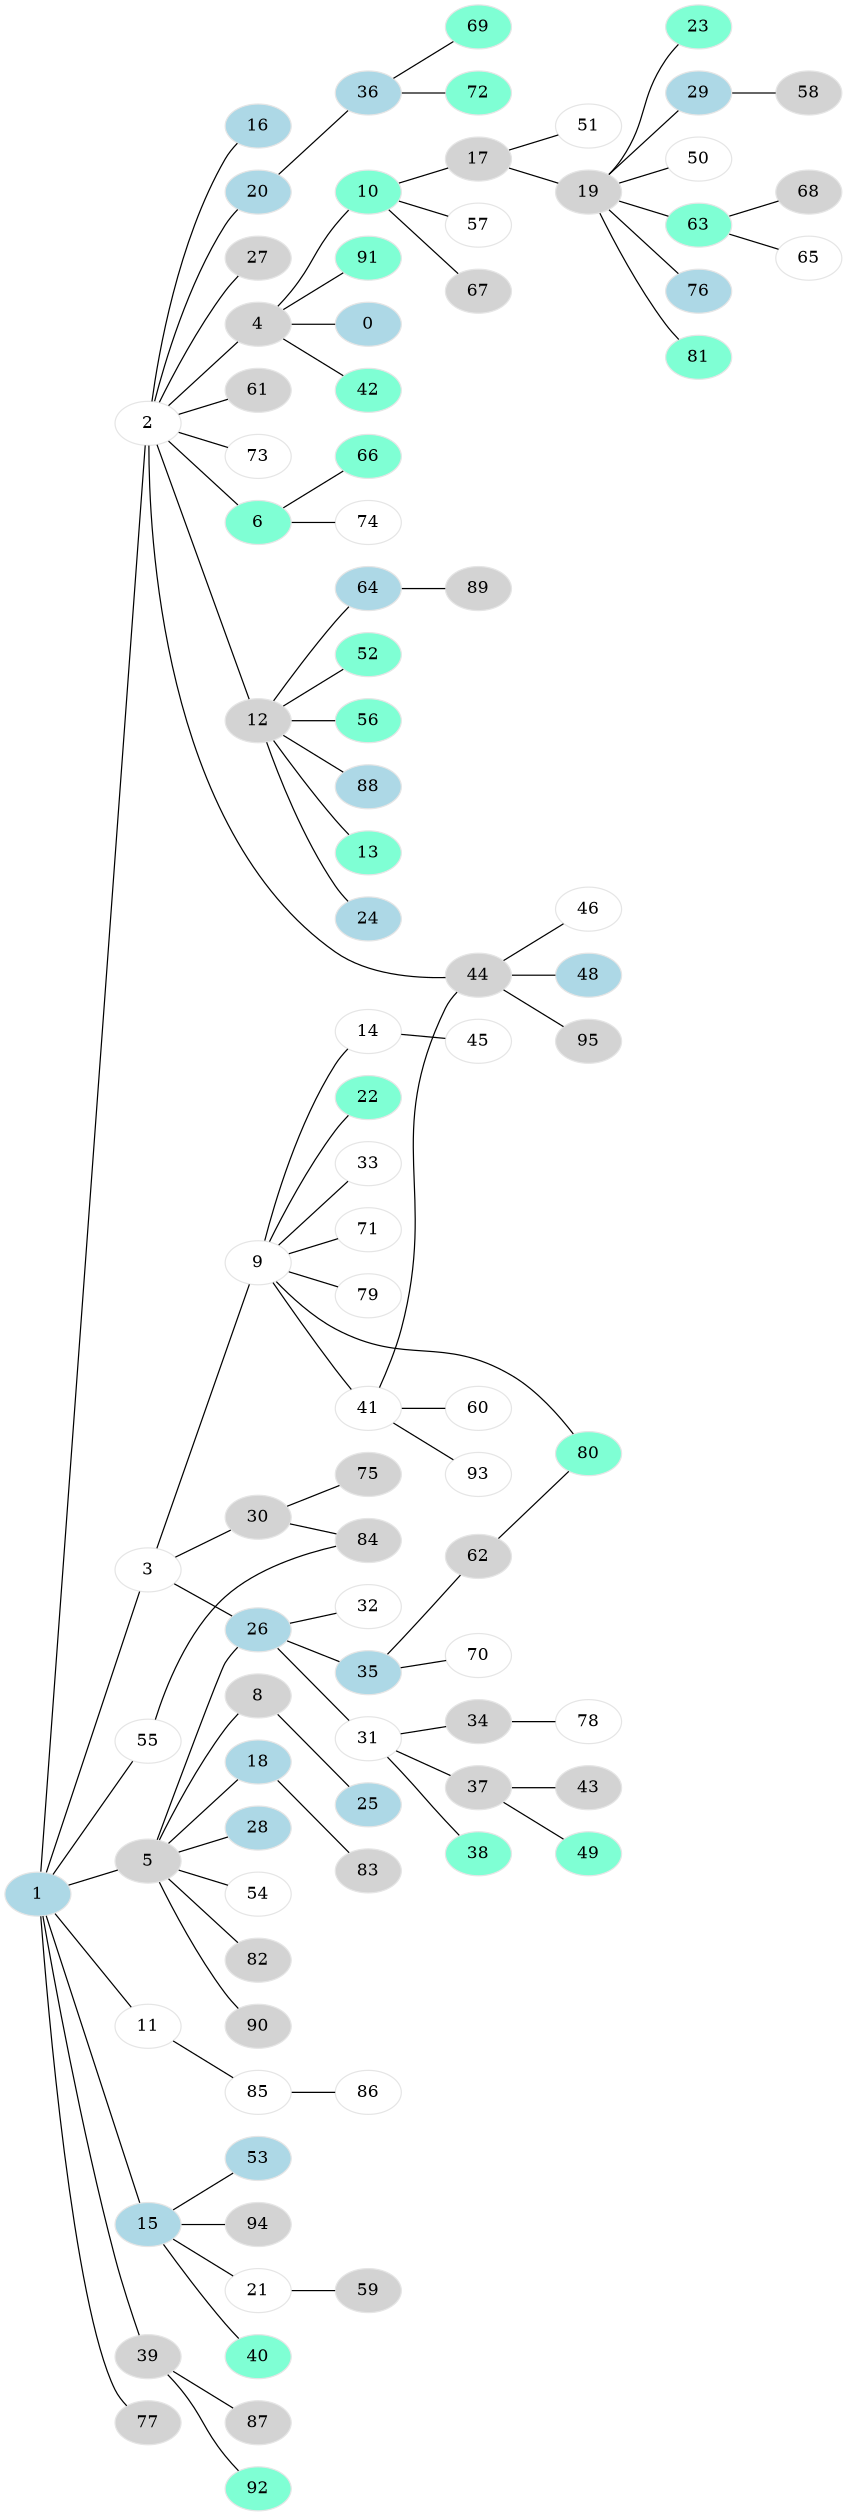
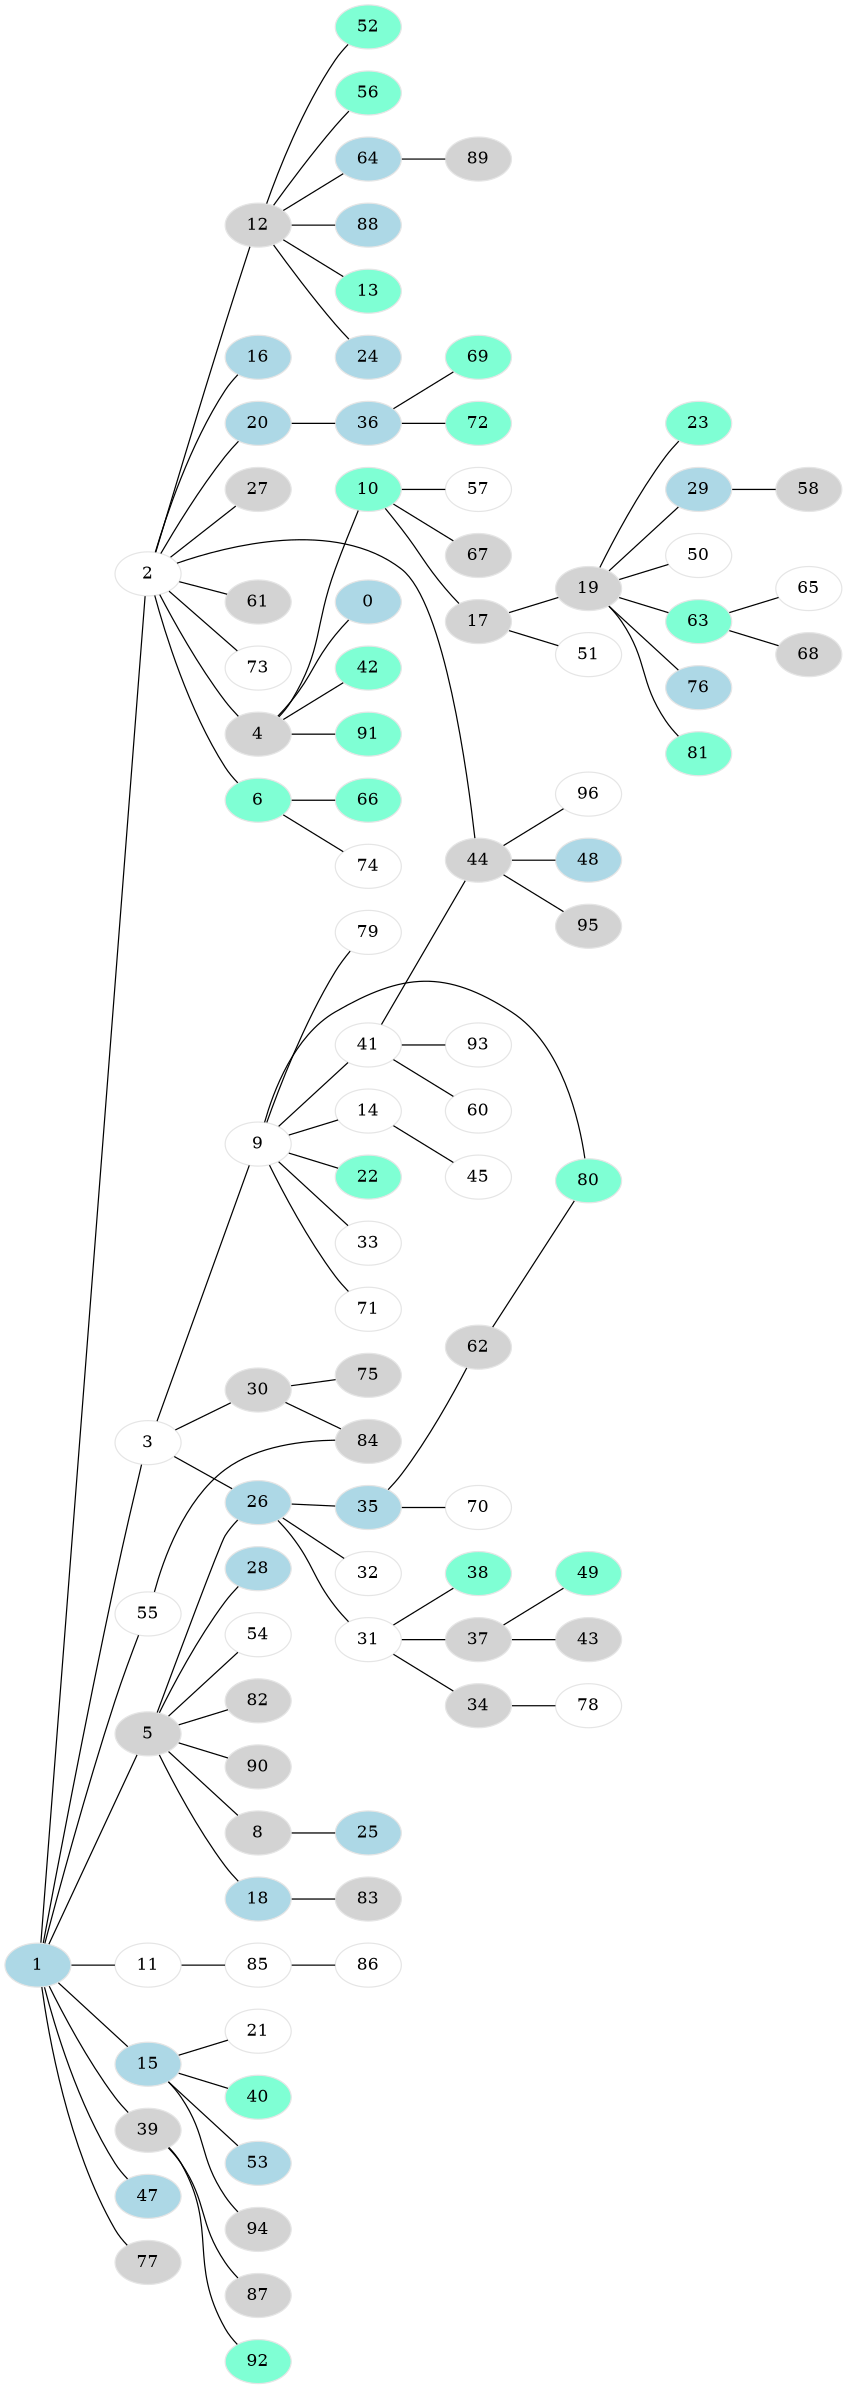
node "46": label "46" -> "96"
node "47": added
node "59": removed
